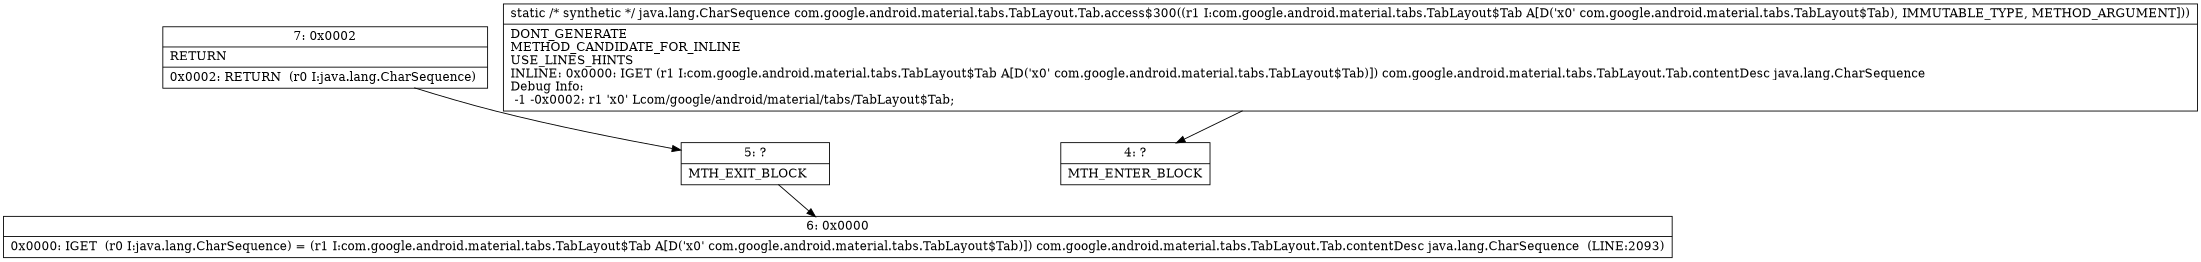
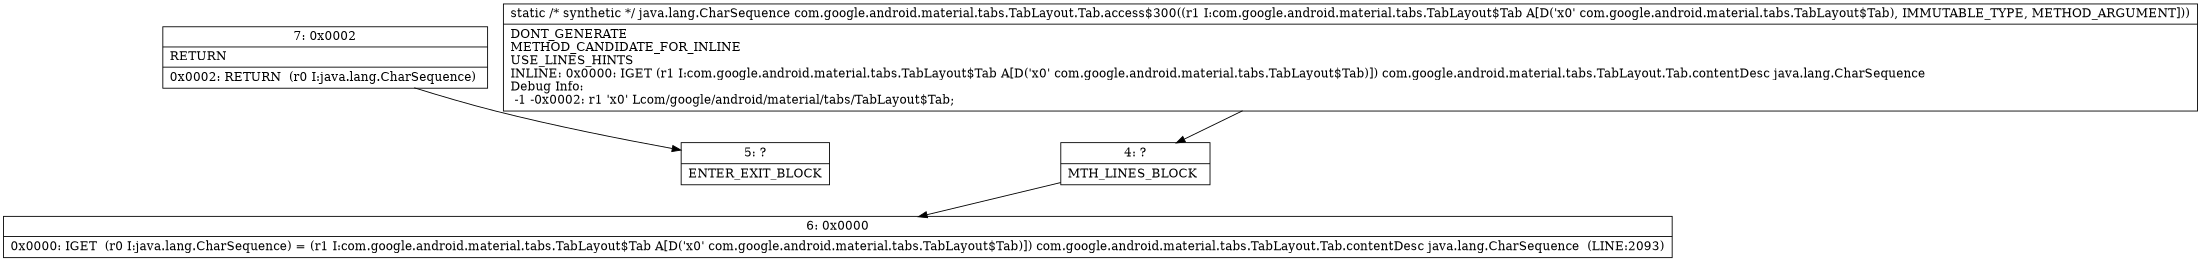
node "5: ?": text "MTH_EXIT_BLOCK" -> "ENTER_EXIT_BLOCK"
node "4: ?": text "MTH_ENTER_BLOCK" -> "MTH_LINES_BLOCK"
edge "5: ?" -> "6: 0x0000": now "4: ?" -> "6: 0x0000"
